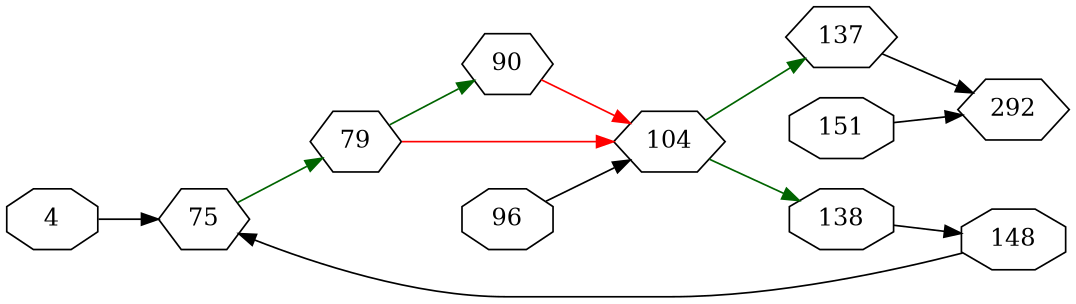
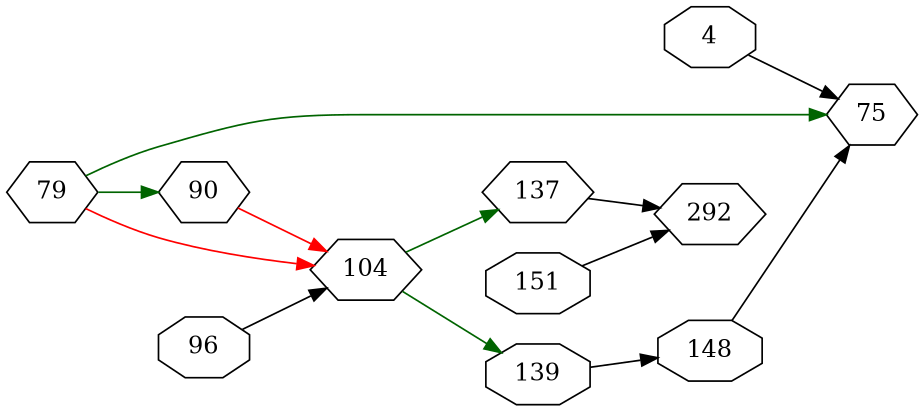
edge "75" -> "79": reversed
node "138": label "138" -> "139"
